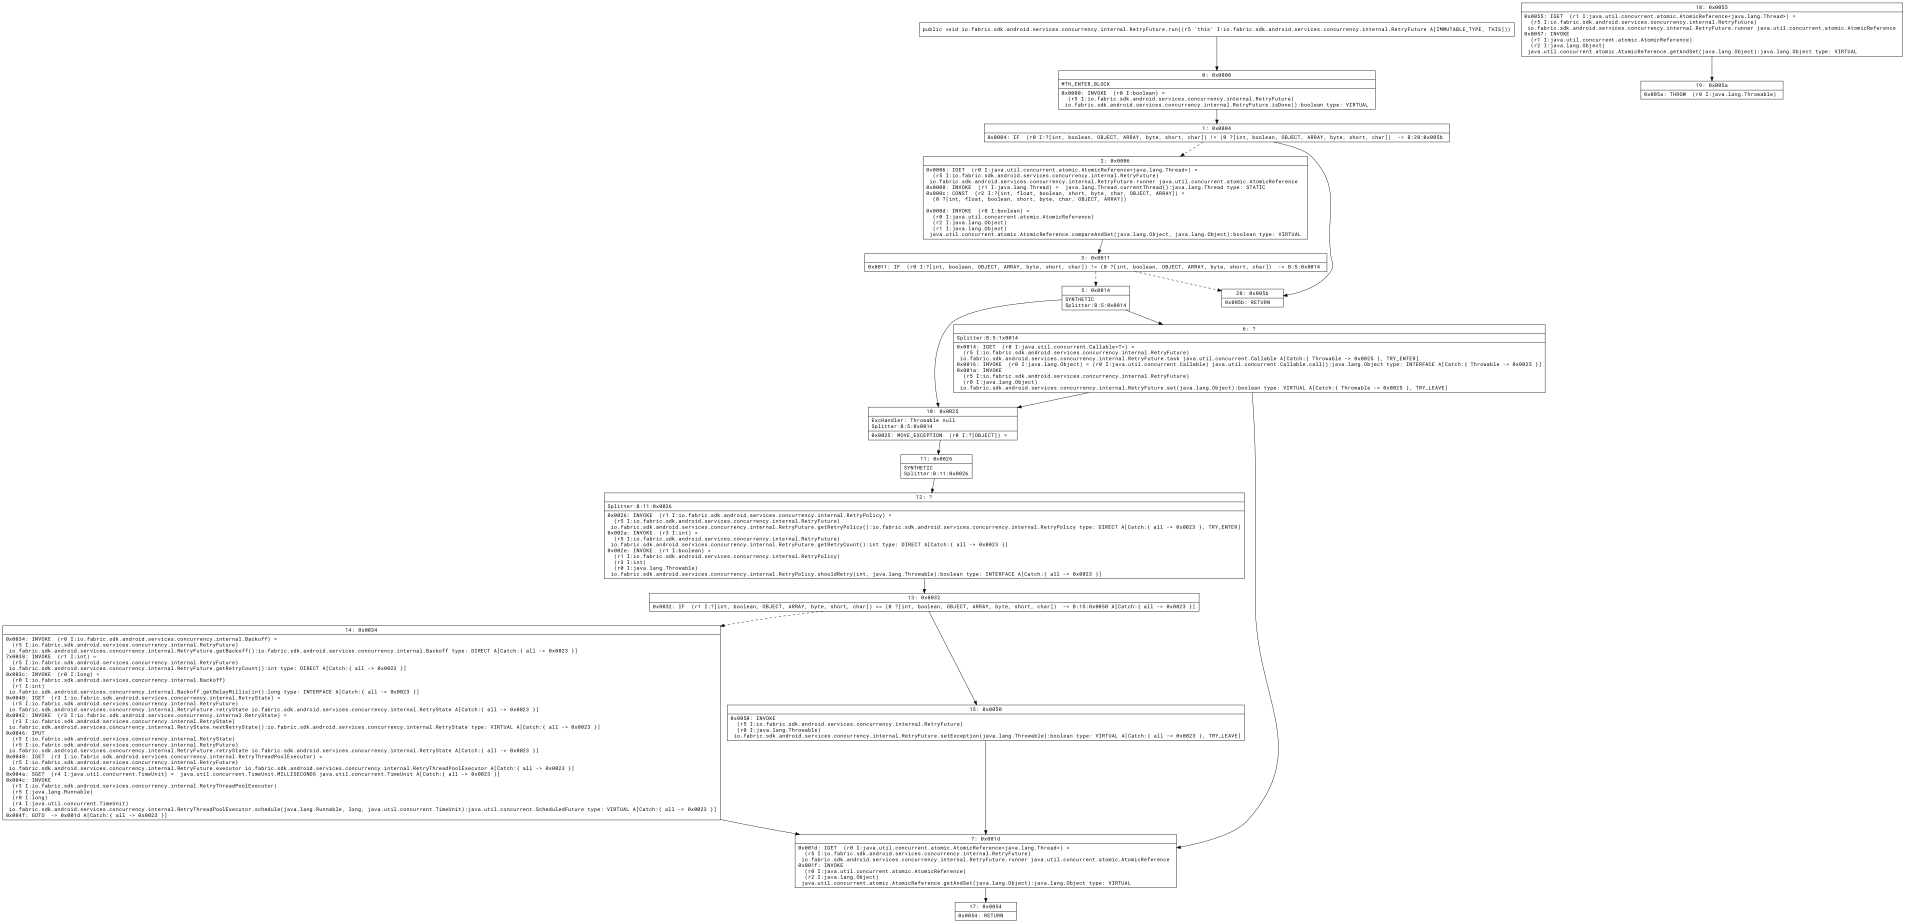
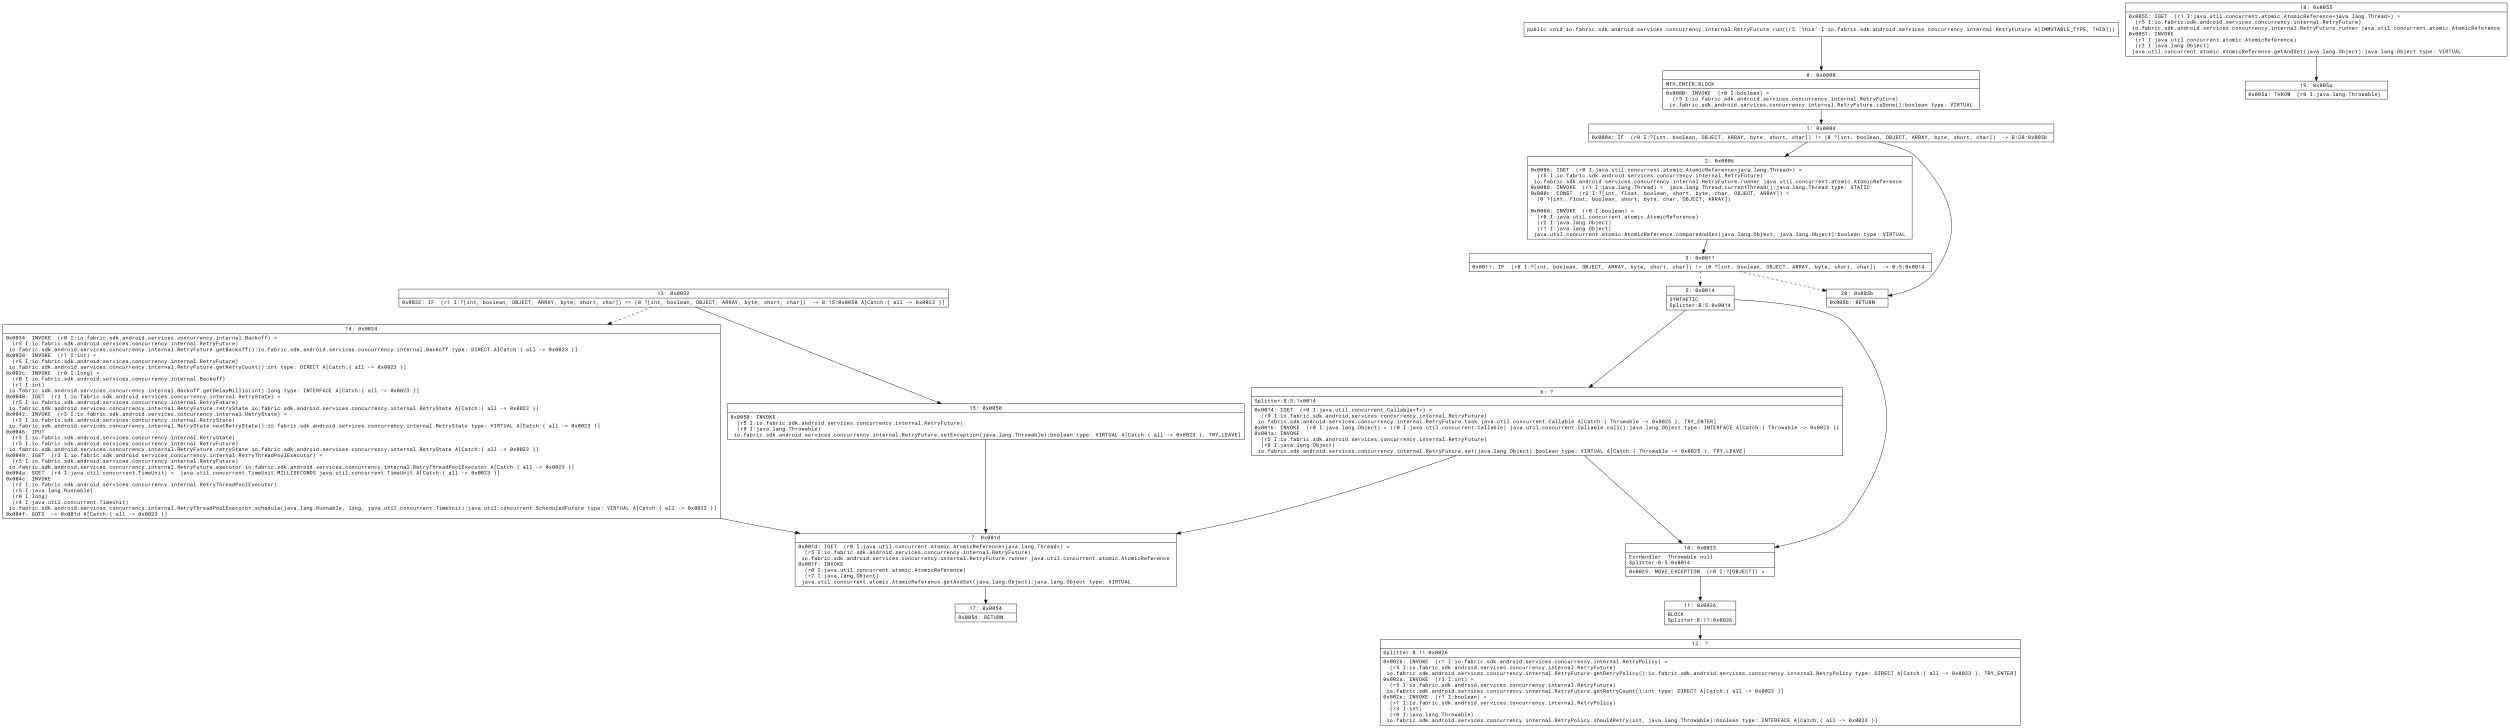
edge "1: 0x0004" -> "2: 0x0006": style dashed -> solid
node "11: 0x0026": text "SYNTHETIC" -> "BLOCK"
edge "12: ?" -> "13: 0x0032": removed
node "14: 0x0034": text "7x0038: INVOKE  (r1 I:int) =" -> "0x0038: INVOKE  (r1 I:int) ="
